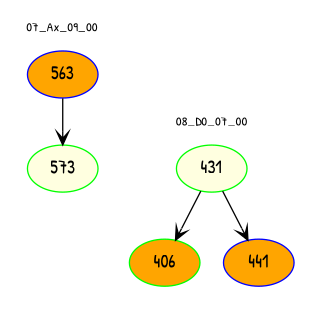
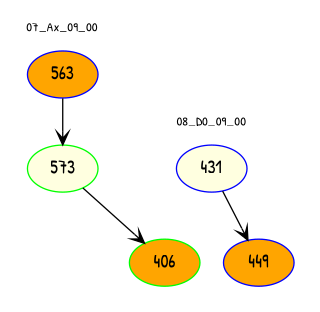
cluster "08_D0_07_00": label "08_D0_07_00" -> "08_D0_09_00"
node "431": color green -> blue
edge "431" -> "406": now "573" -> "406"
node "441": label "441" -> "449"
